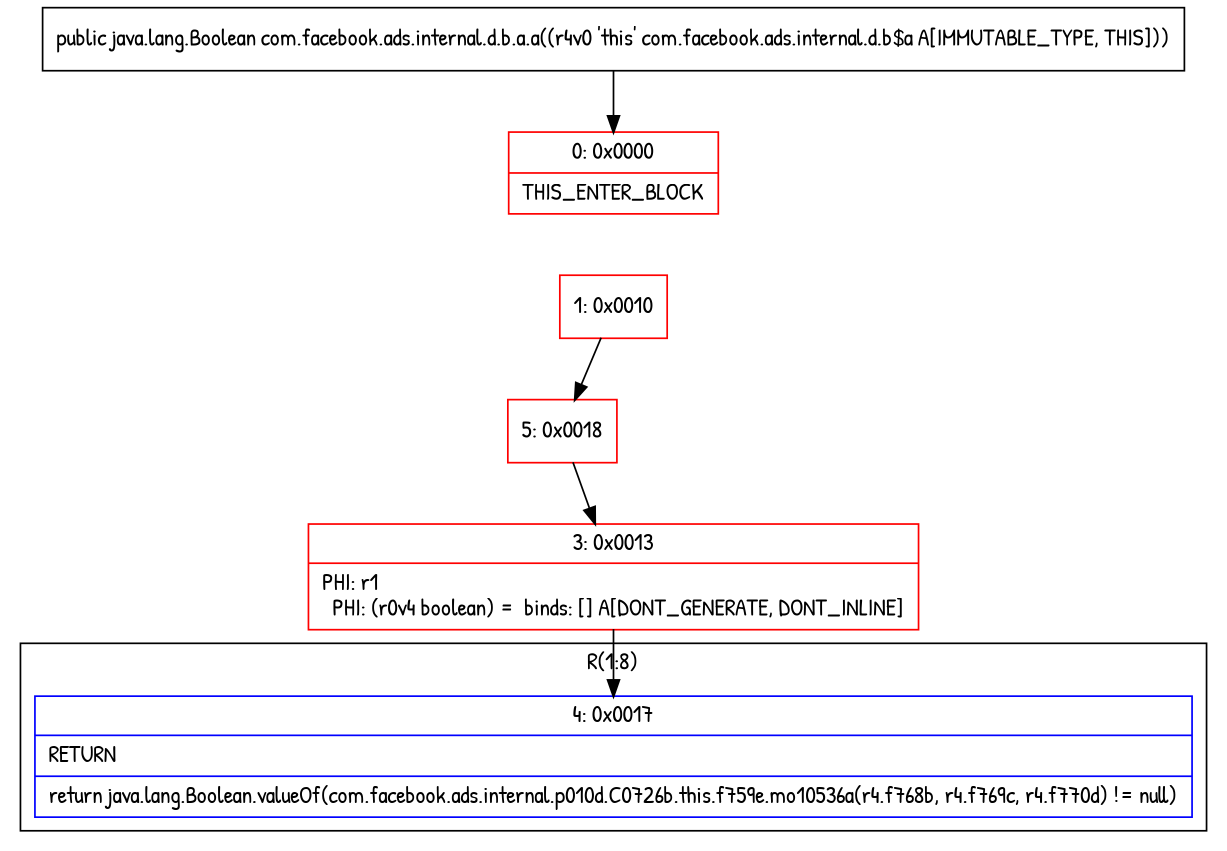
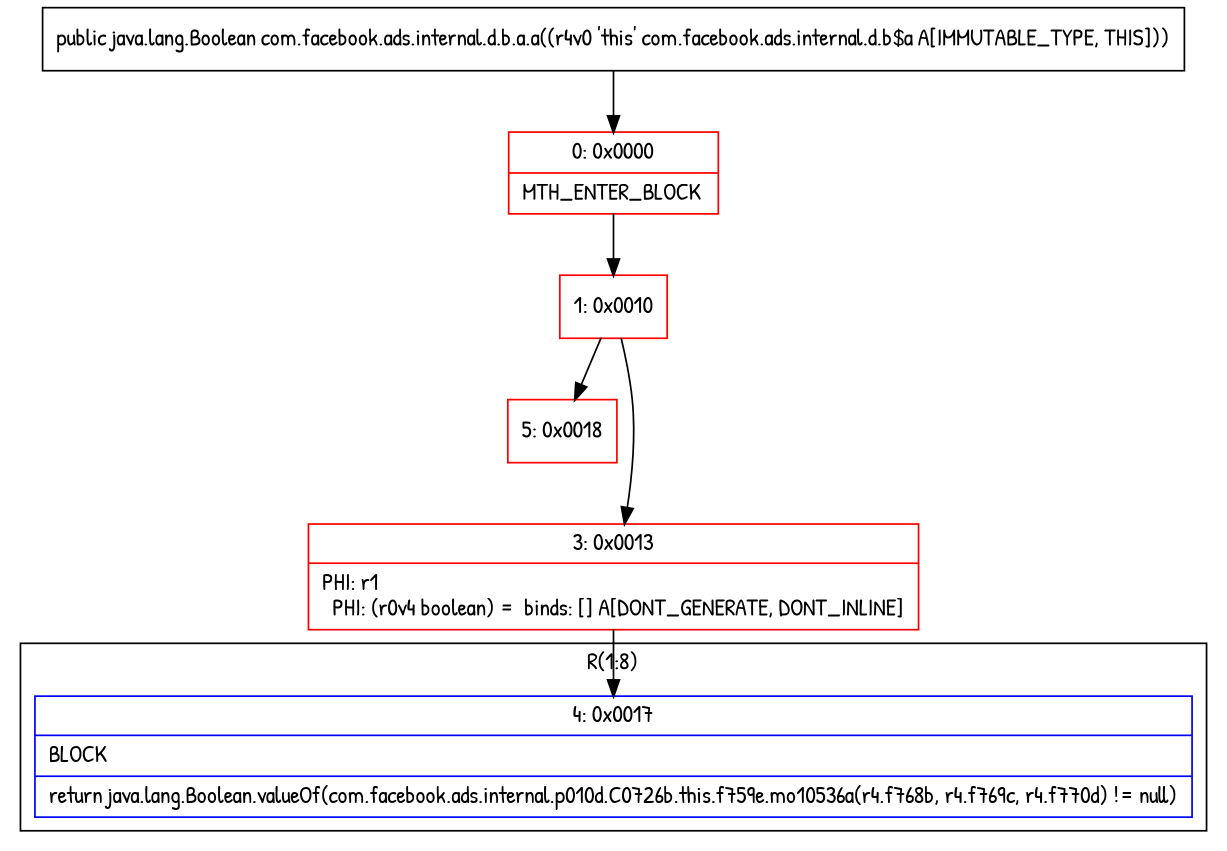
node "0: 0x0000": text "THIS_ENTER_BLOCK" -> "MTH_ENTER_BLOCK"
edge "0: 0x0000" -> "1: 0x0010": added
edge "5: 0x0018" -> "3: 0x0013": now "1: 0x0010" -> "3: 0x0013"
node "4: 0x0017": text "RETURN" -> "BLOCK"
